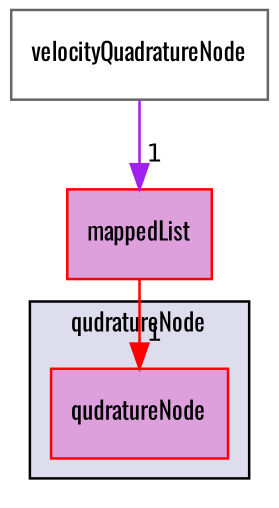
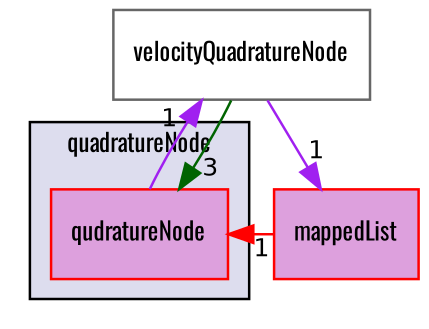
edge "velocityQuadratureNode" -> "qudratureNode": added
edge "qudratureNode" -> "velocityQuadratureNode": added
cluster "qudratureNode": label "qudratureNode" -> "quadratureNode"
